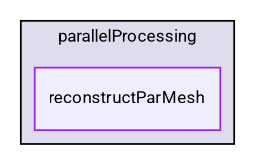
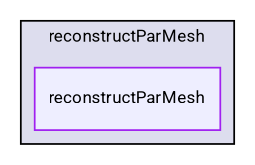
cluster "parallelProcessing": label "parallelProcessing" -> "reconstructParMesh"
